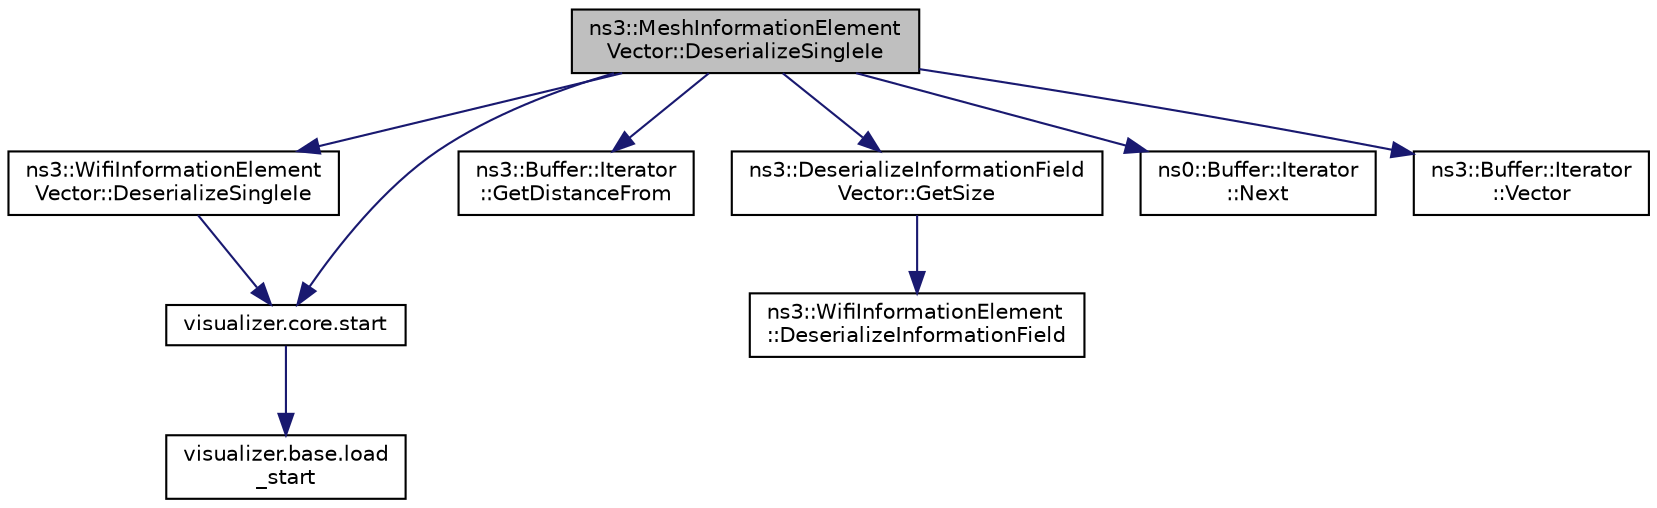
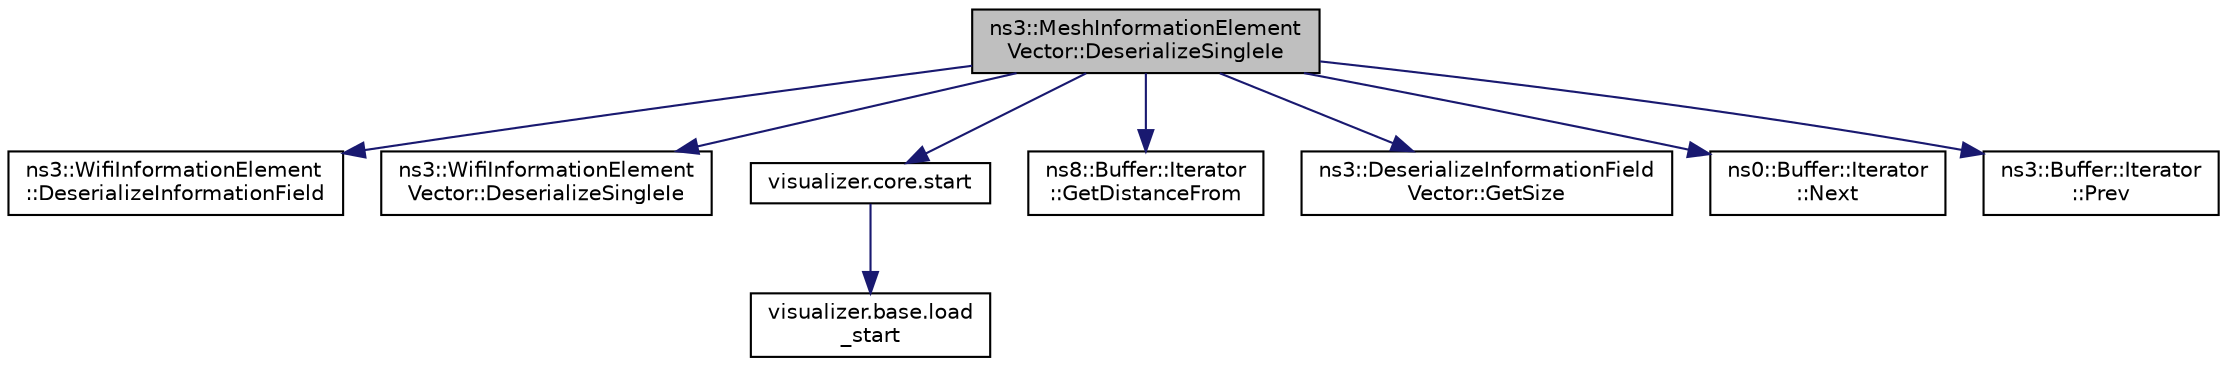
node "ns3::Buffer::Iterator ::GetDistanceFrom": label "ns3::Buffer::Iterator ::GetDistanceFrom" -> "ns8::Buffer::Iterator ::GetDistanceFrom"
node "ns3::Buffer::Iterator ::Vector": label "ns3::Buffer::Iterator ::Vector" -> "ns3::Buffer::Iterator ::Prev"
edge "ns3::DeserializeInformationField Vector::GetSize" -> "ns3::WifiInformationElement ::DeserializeInformationField": now "ns3::MeshInformationElement Vector::DeserializeSingleIe" -> "ns3::WifiInformationElement ::DeserializeInformationField"
edge "ns3::WifiInformationElement Vector::DeserializeSingleIe" -> "visualizer.core.start": removed
